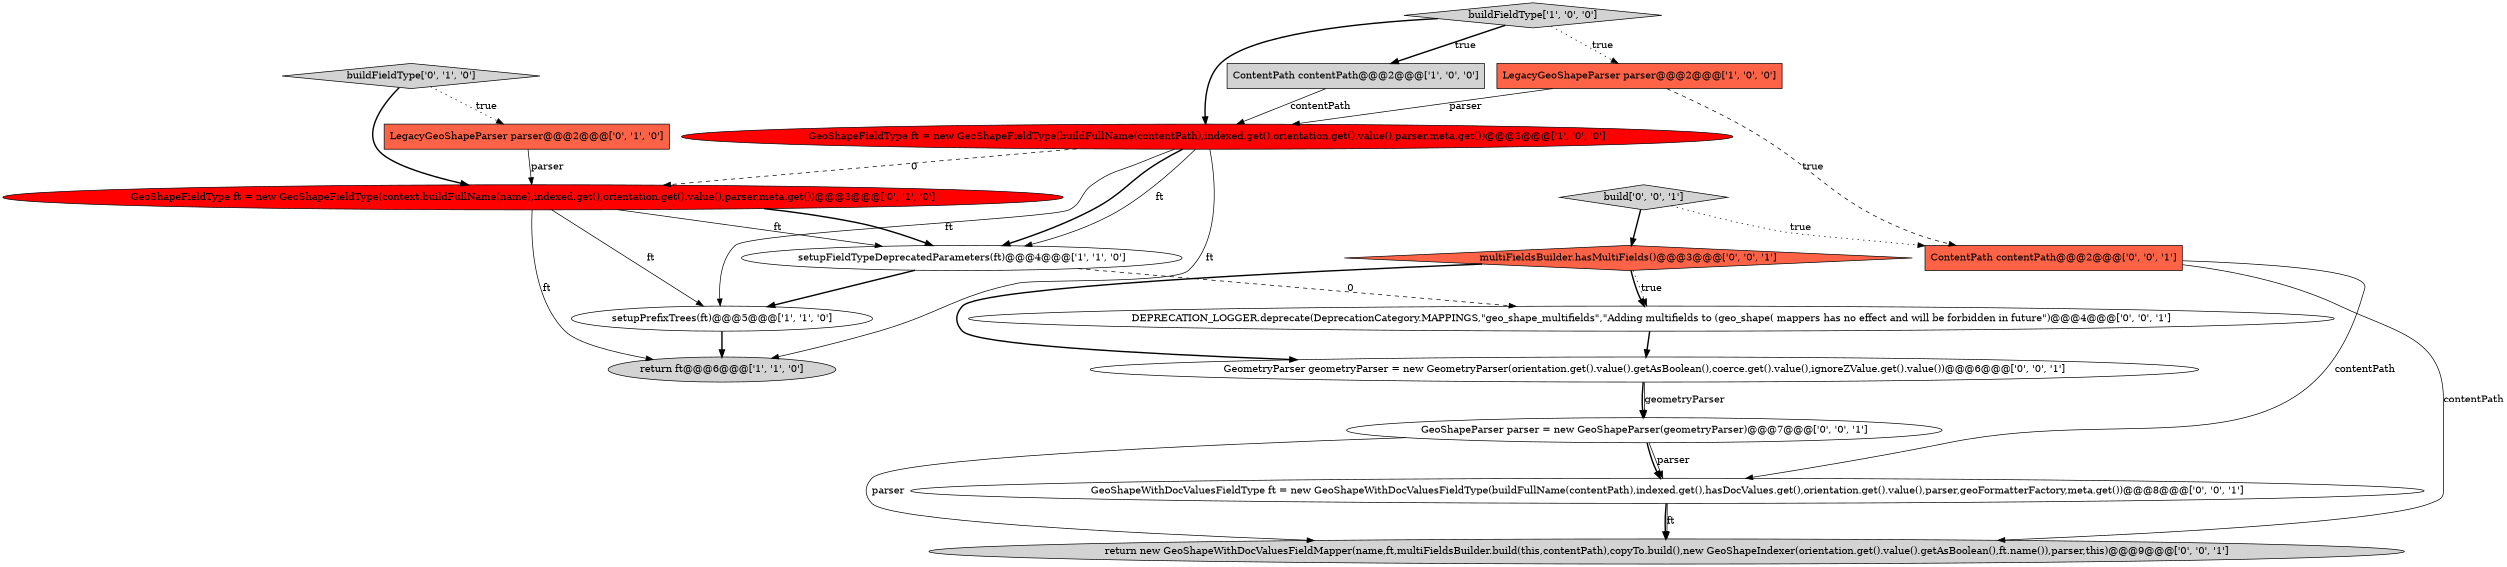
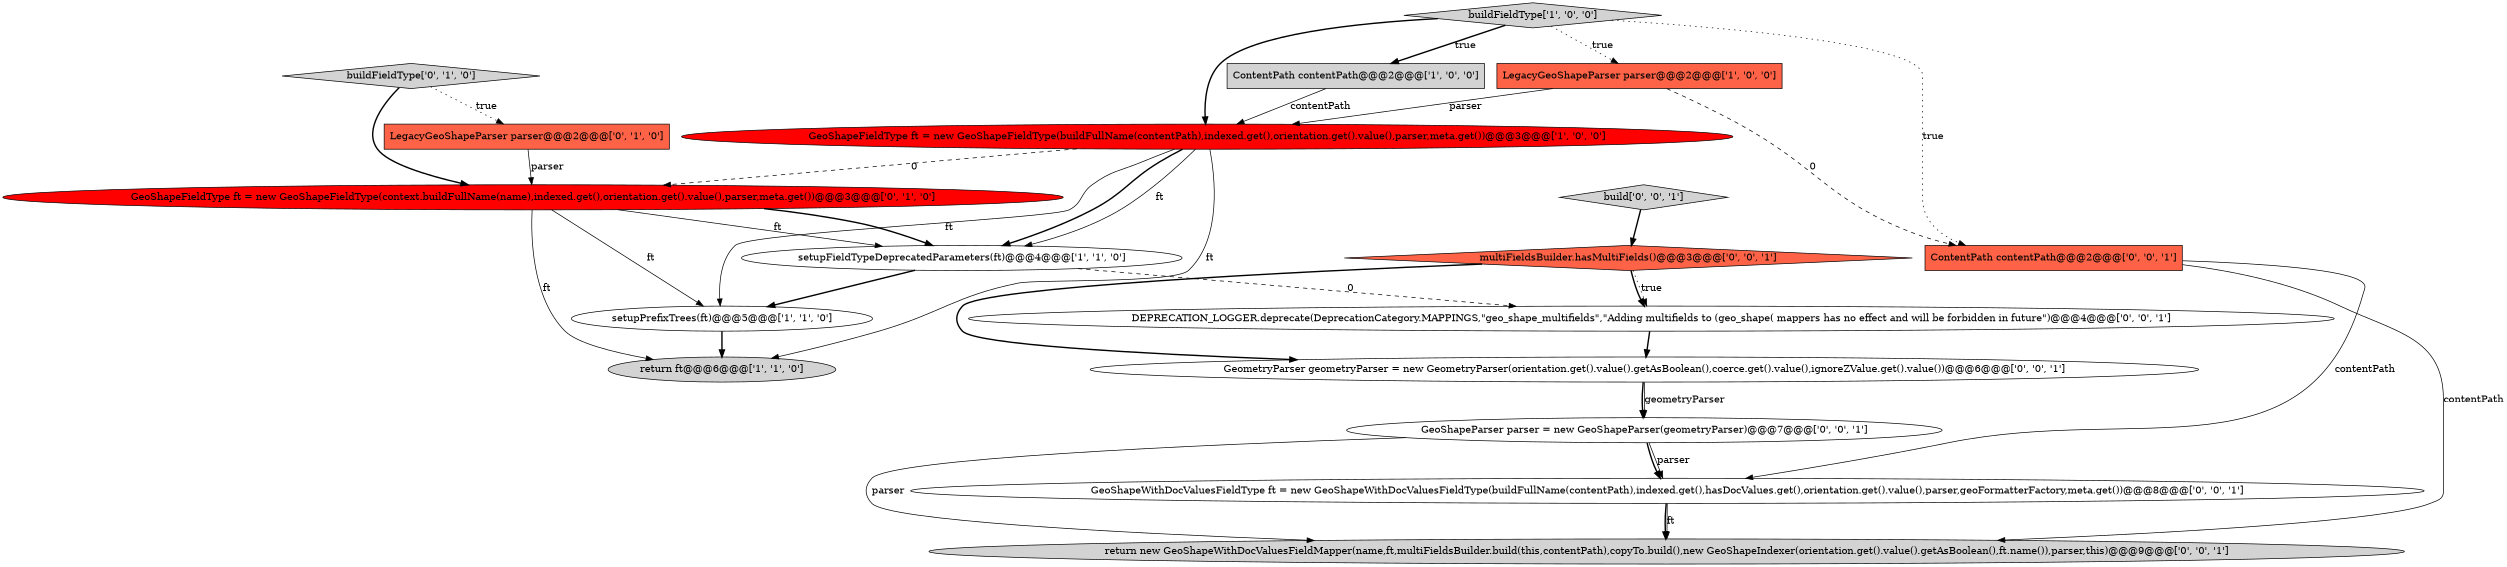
edge "LegacyGeoShapeParser parser@@@2@@@['1', '0', '0']" -> "ContentPath contentPath@@@2@@@['0', '0', '1']": label "true" -> "0"
edge "build['0', '0', '1']" -> "ContentPath contentPath@@@2@@@['0', '0', '1']": now "buildFieldType['1', '0', '0']" -> "ContentPath contentPath@@@2@@@['0', '0', '1']"
